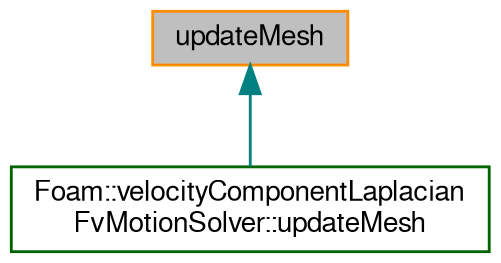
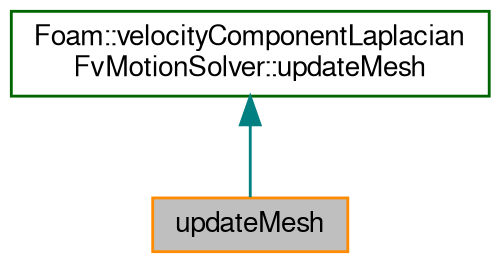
edge "Foam::velocityComponentLaplacian FvMotionSolver::updateMesh" -> "updateMesh": reversed
